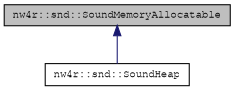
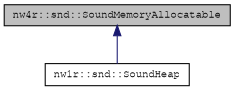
node "nw4r::snd::SoundHeap": label "nw4r::snd::SoundHeap" -> "nw1r::snd::SoundHeap"
